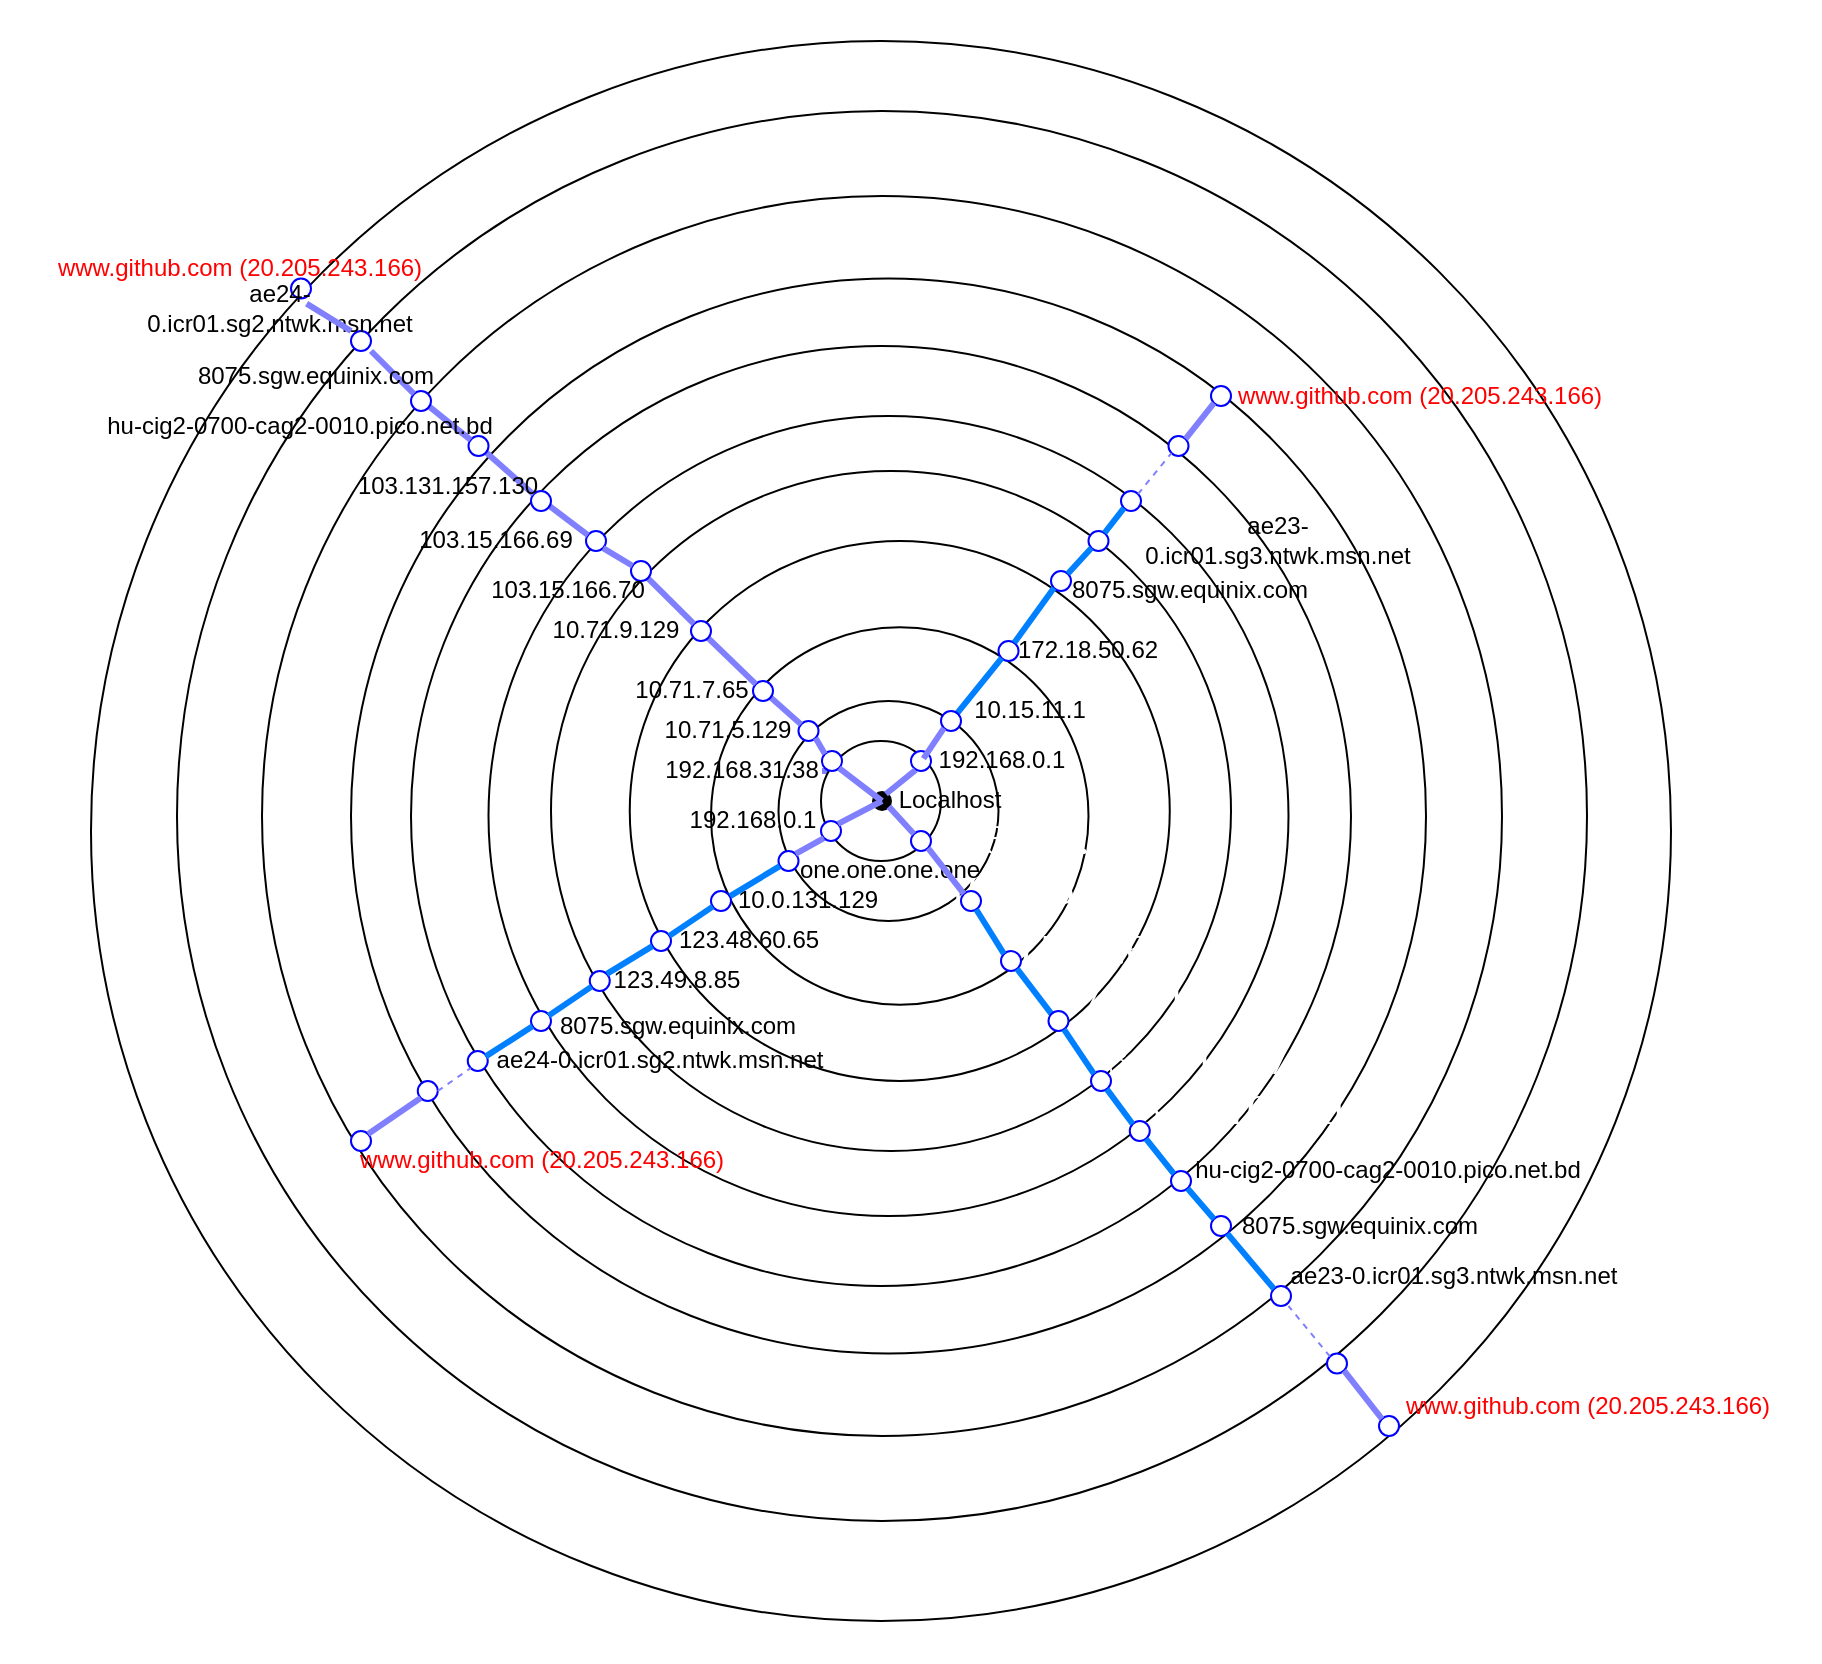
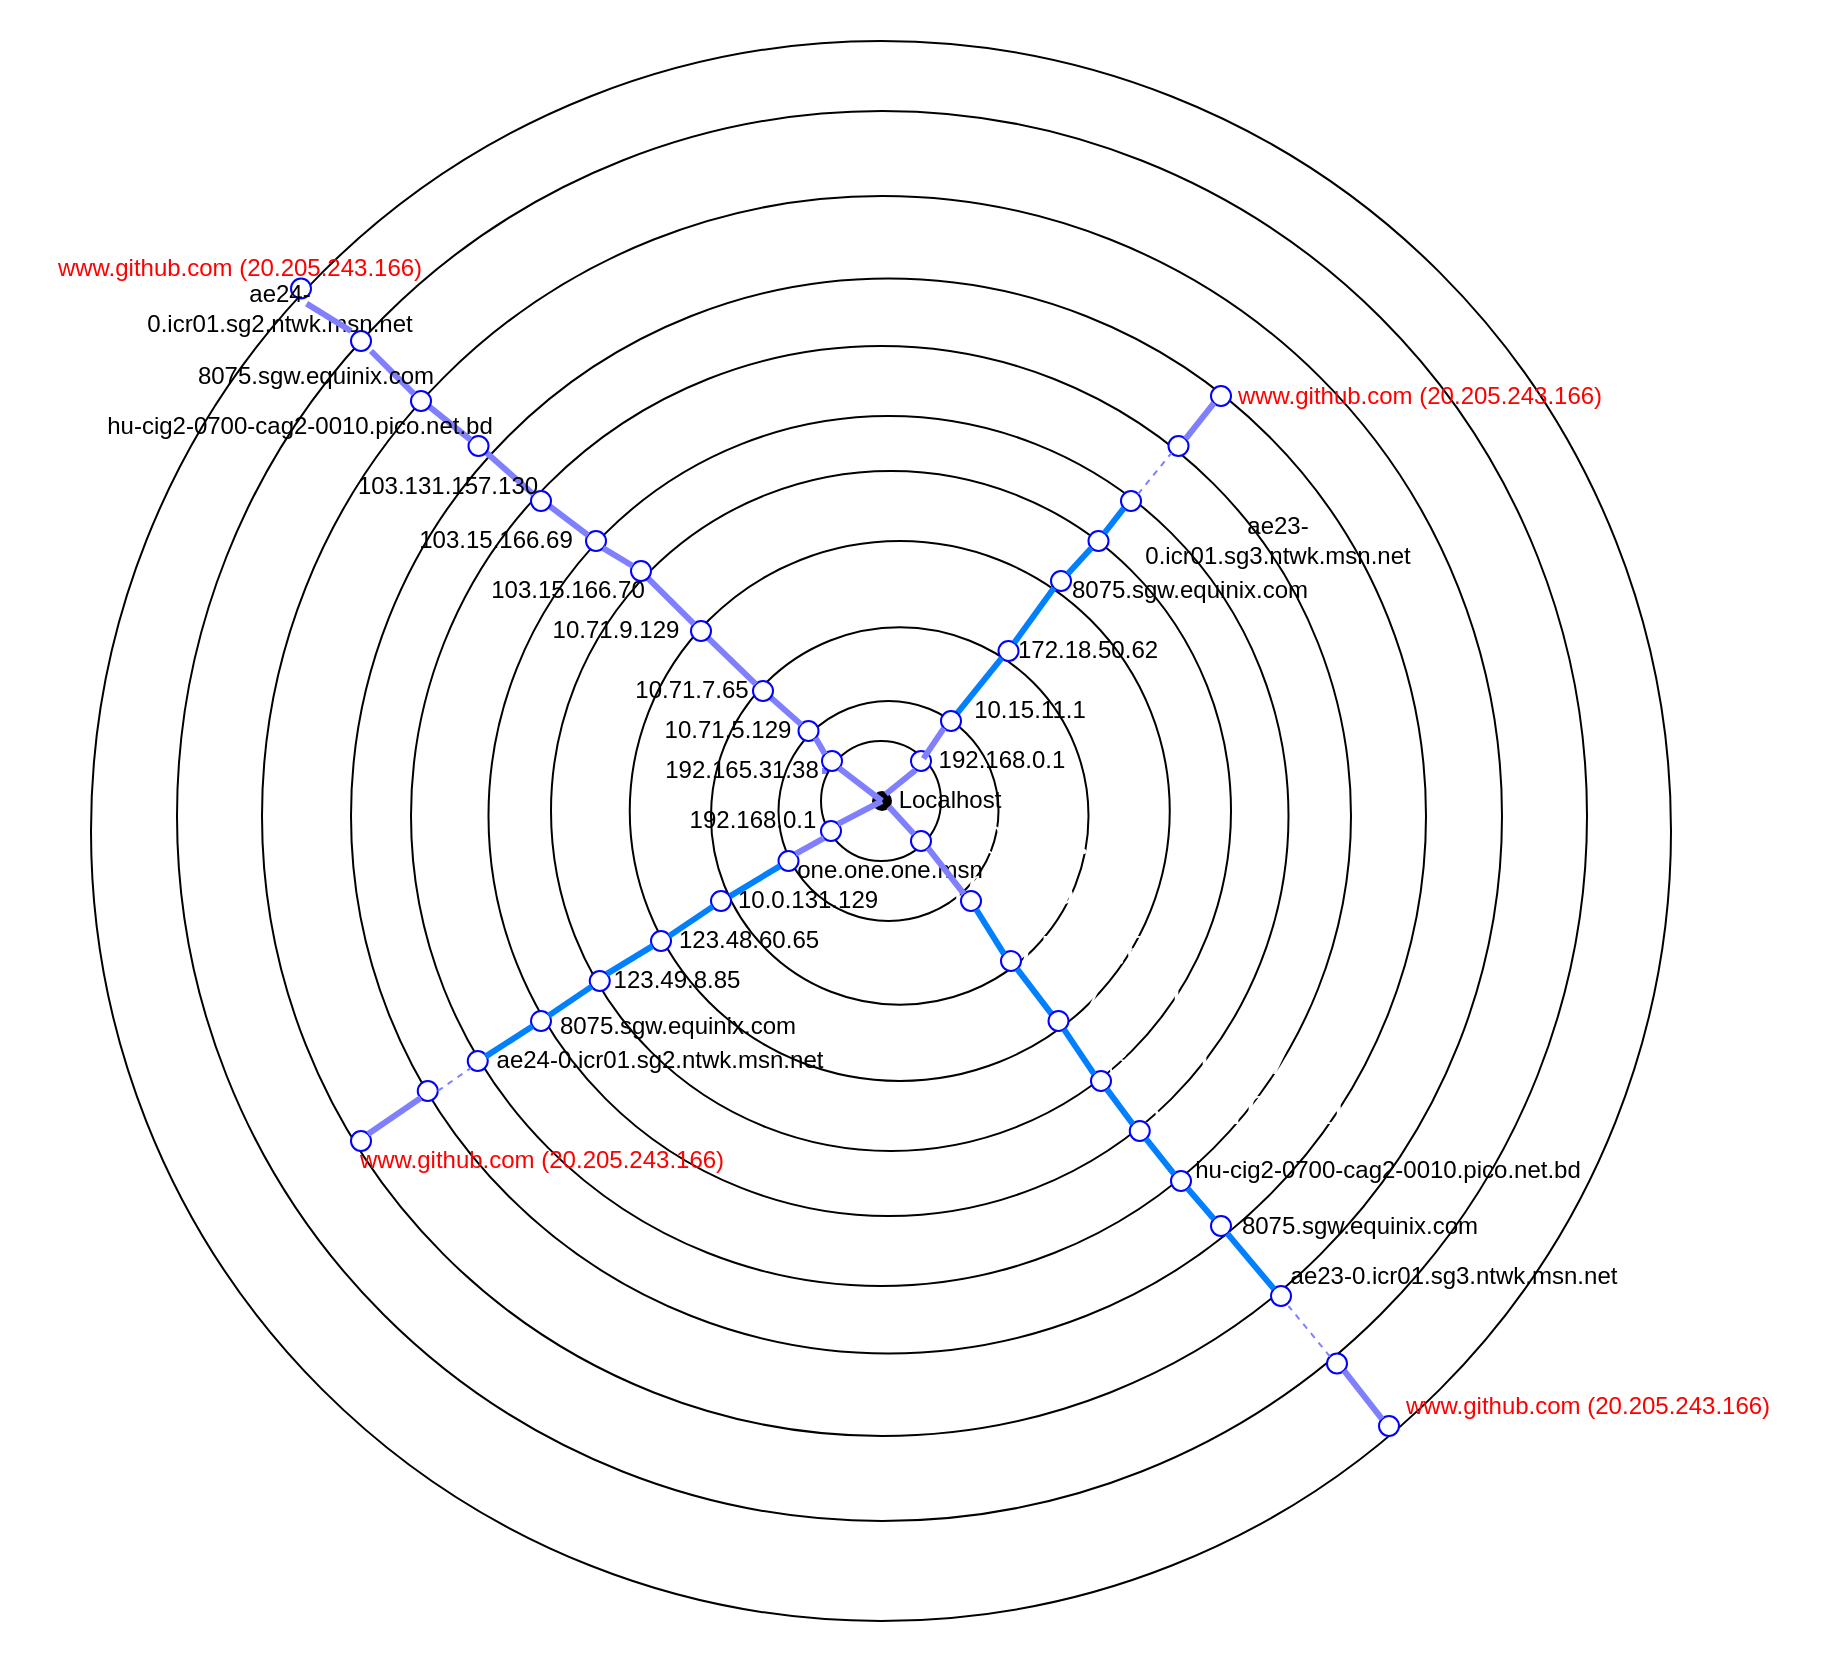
node "192.168.31.38": label "192.168.31.38" -> "192.165.31.38"
node "192.168.38.106": label "192.168.38.106" -> "192.108.38.106"
node "one.one.one.one": label "one.one.one.one" -> "one.one.one.msn"
